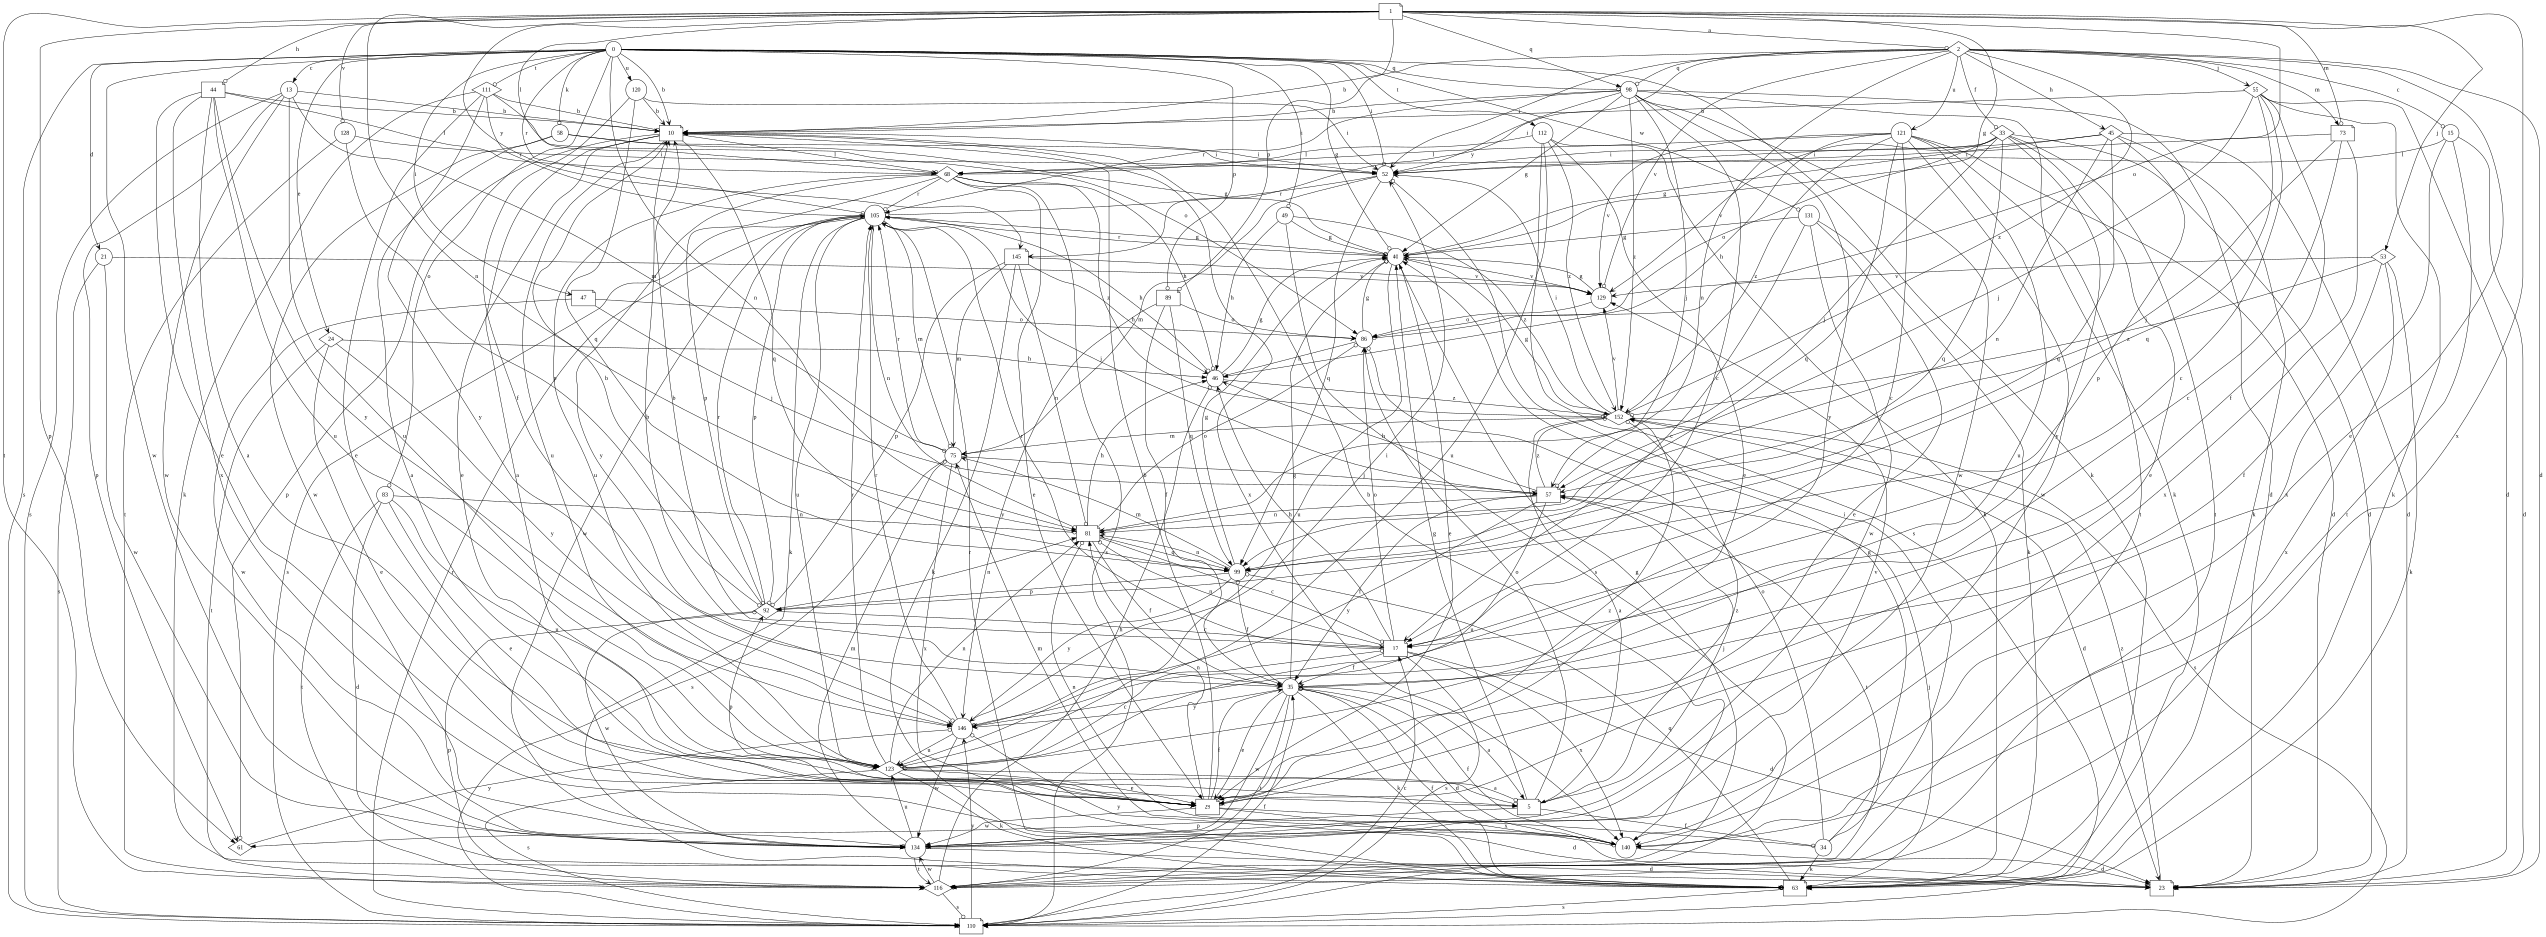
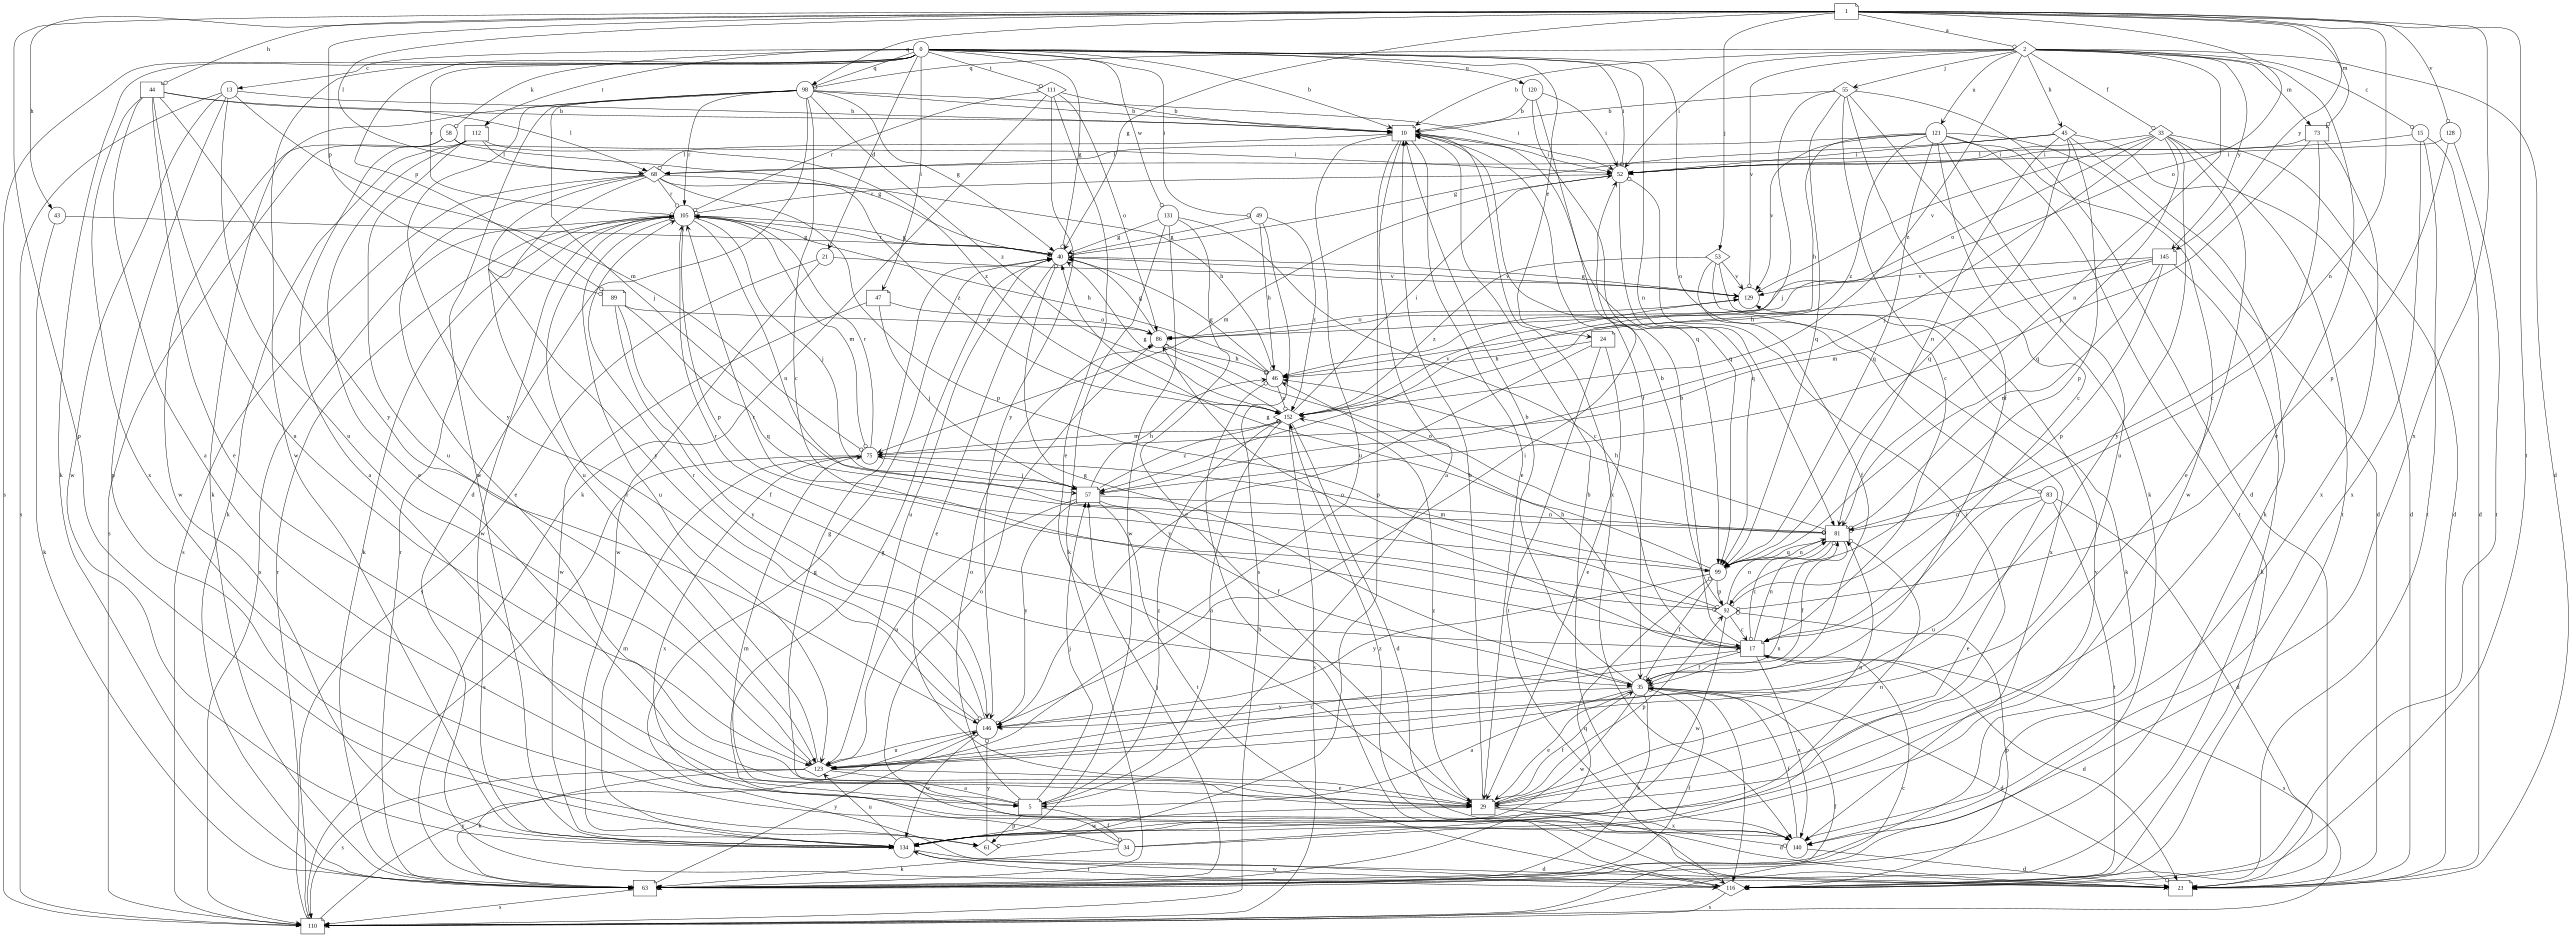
node "112": shape circle -> note
node "43": added
node "24": shape diamond -> note
edge "35" -> "99": reversed
edge "110" -> "146": arrowhead vee -> normal
